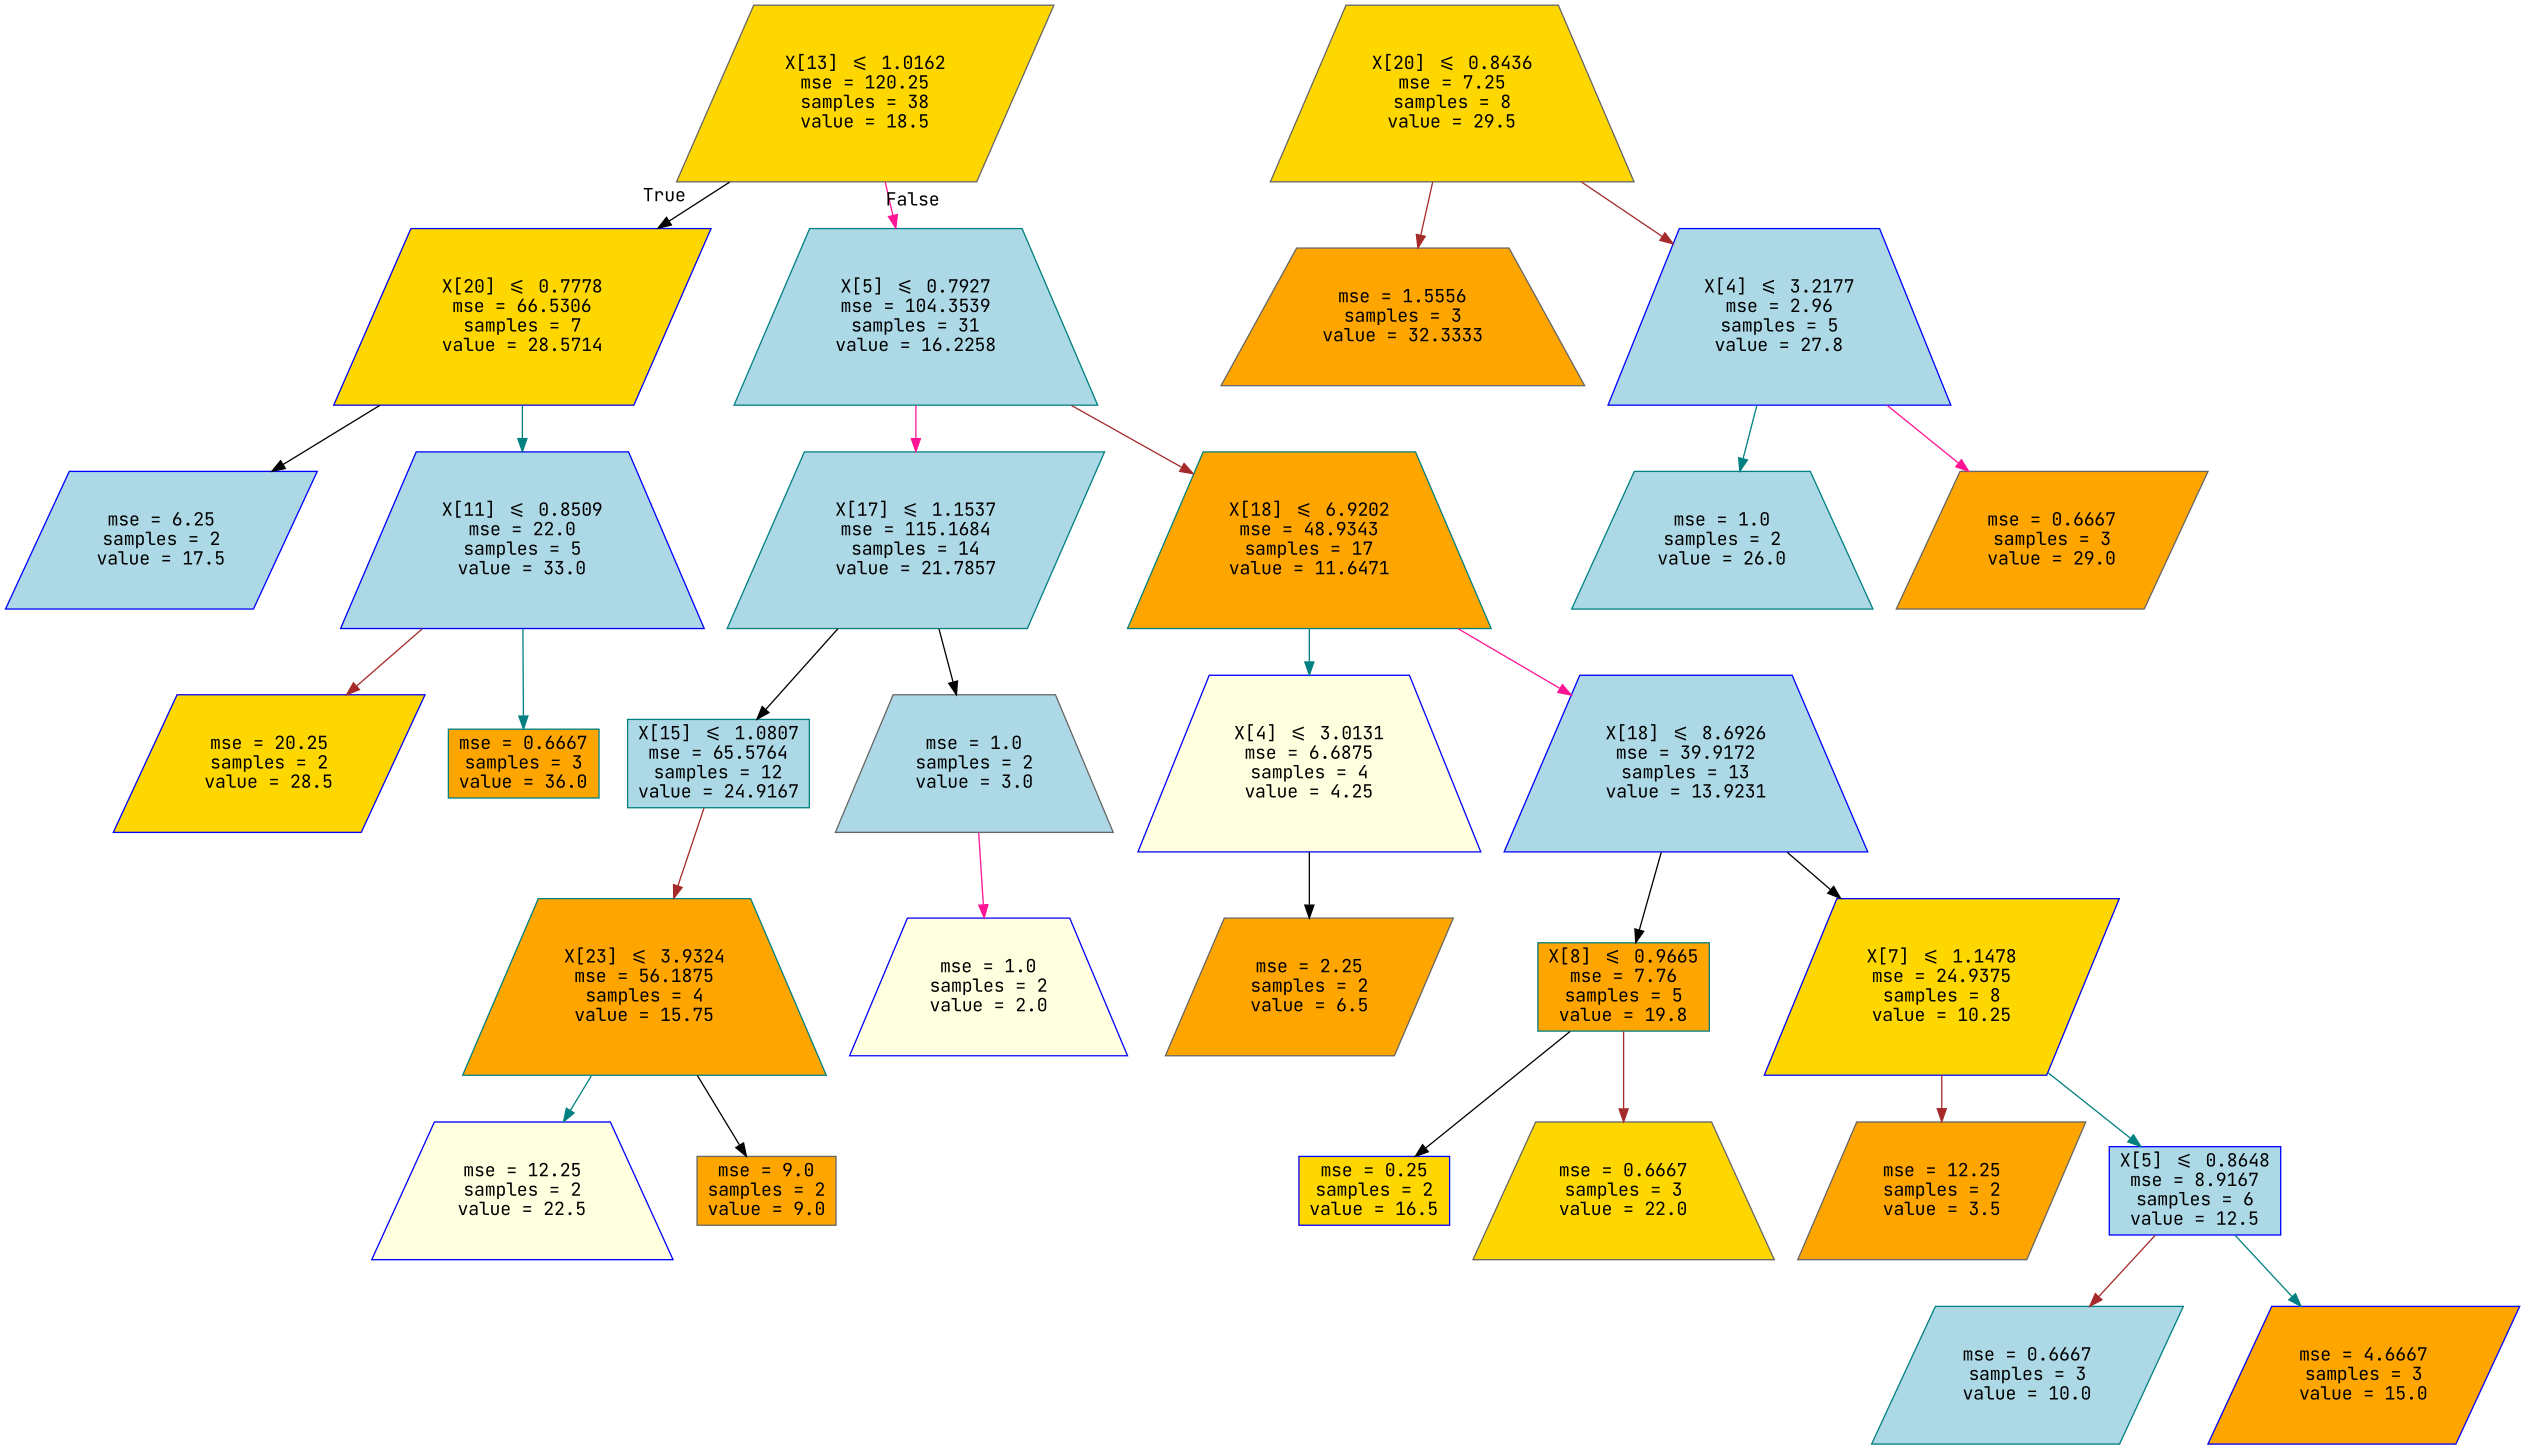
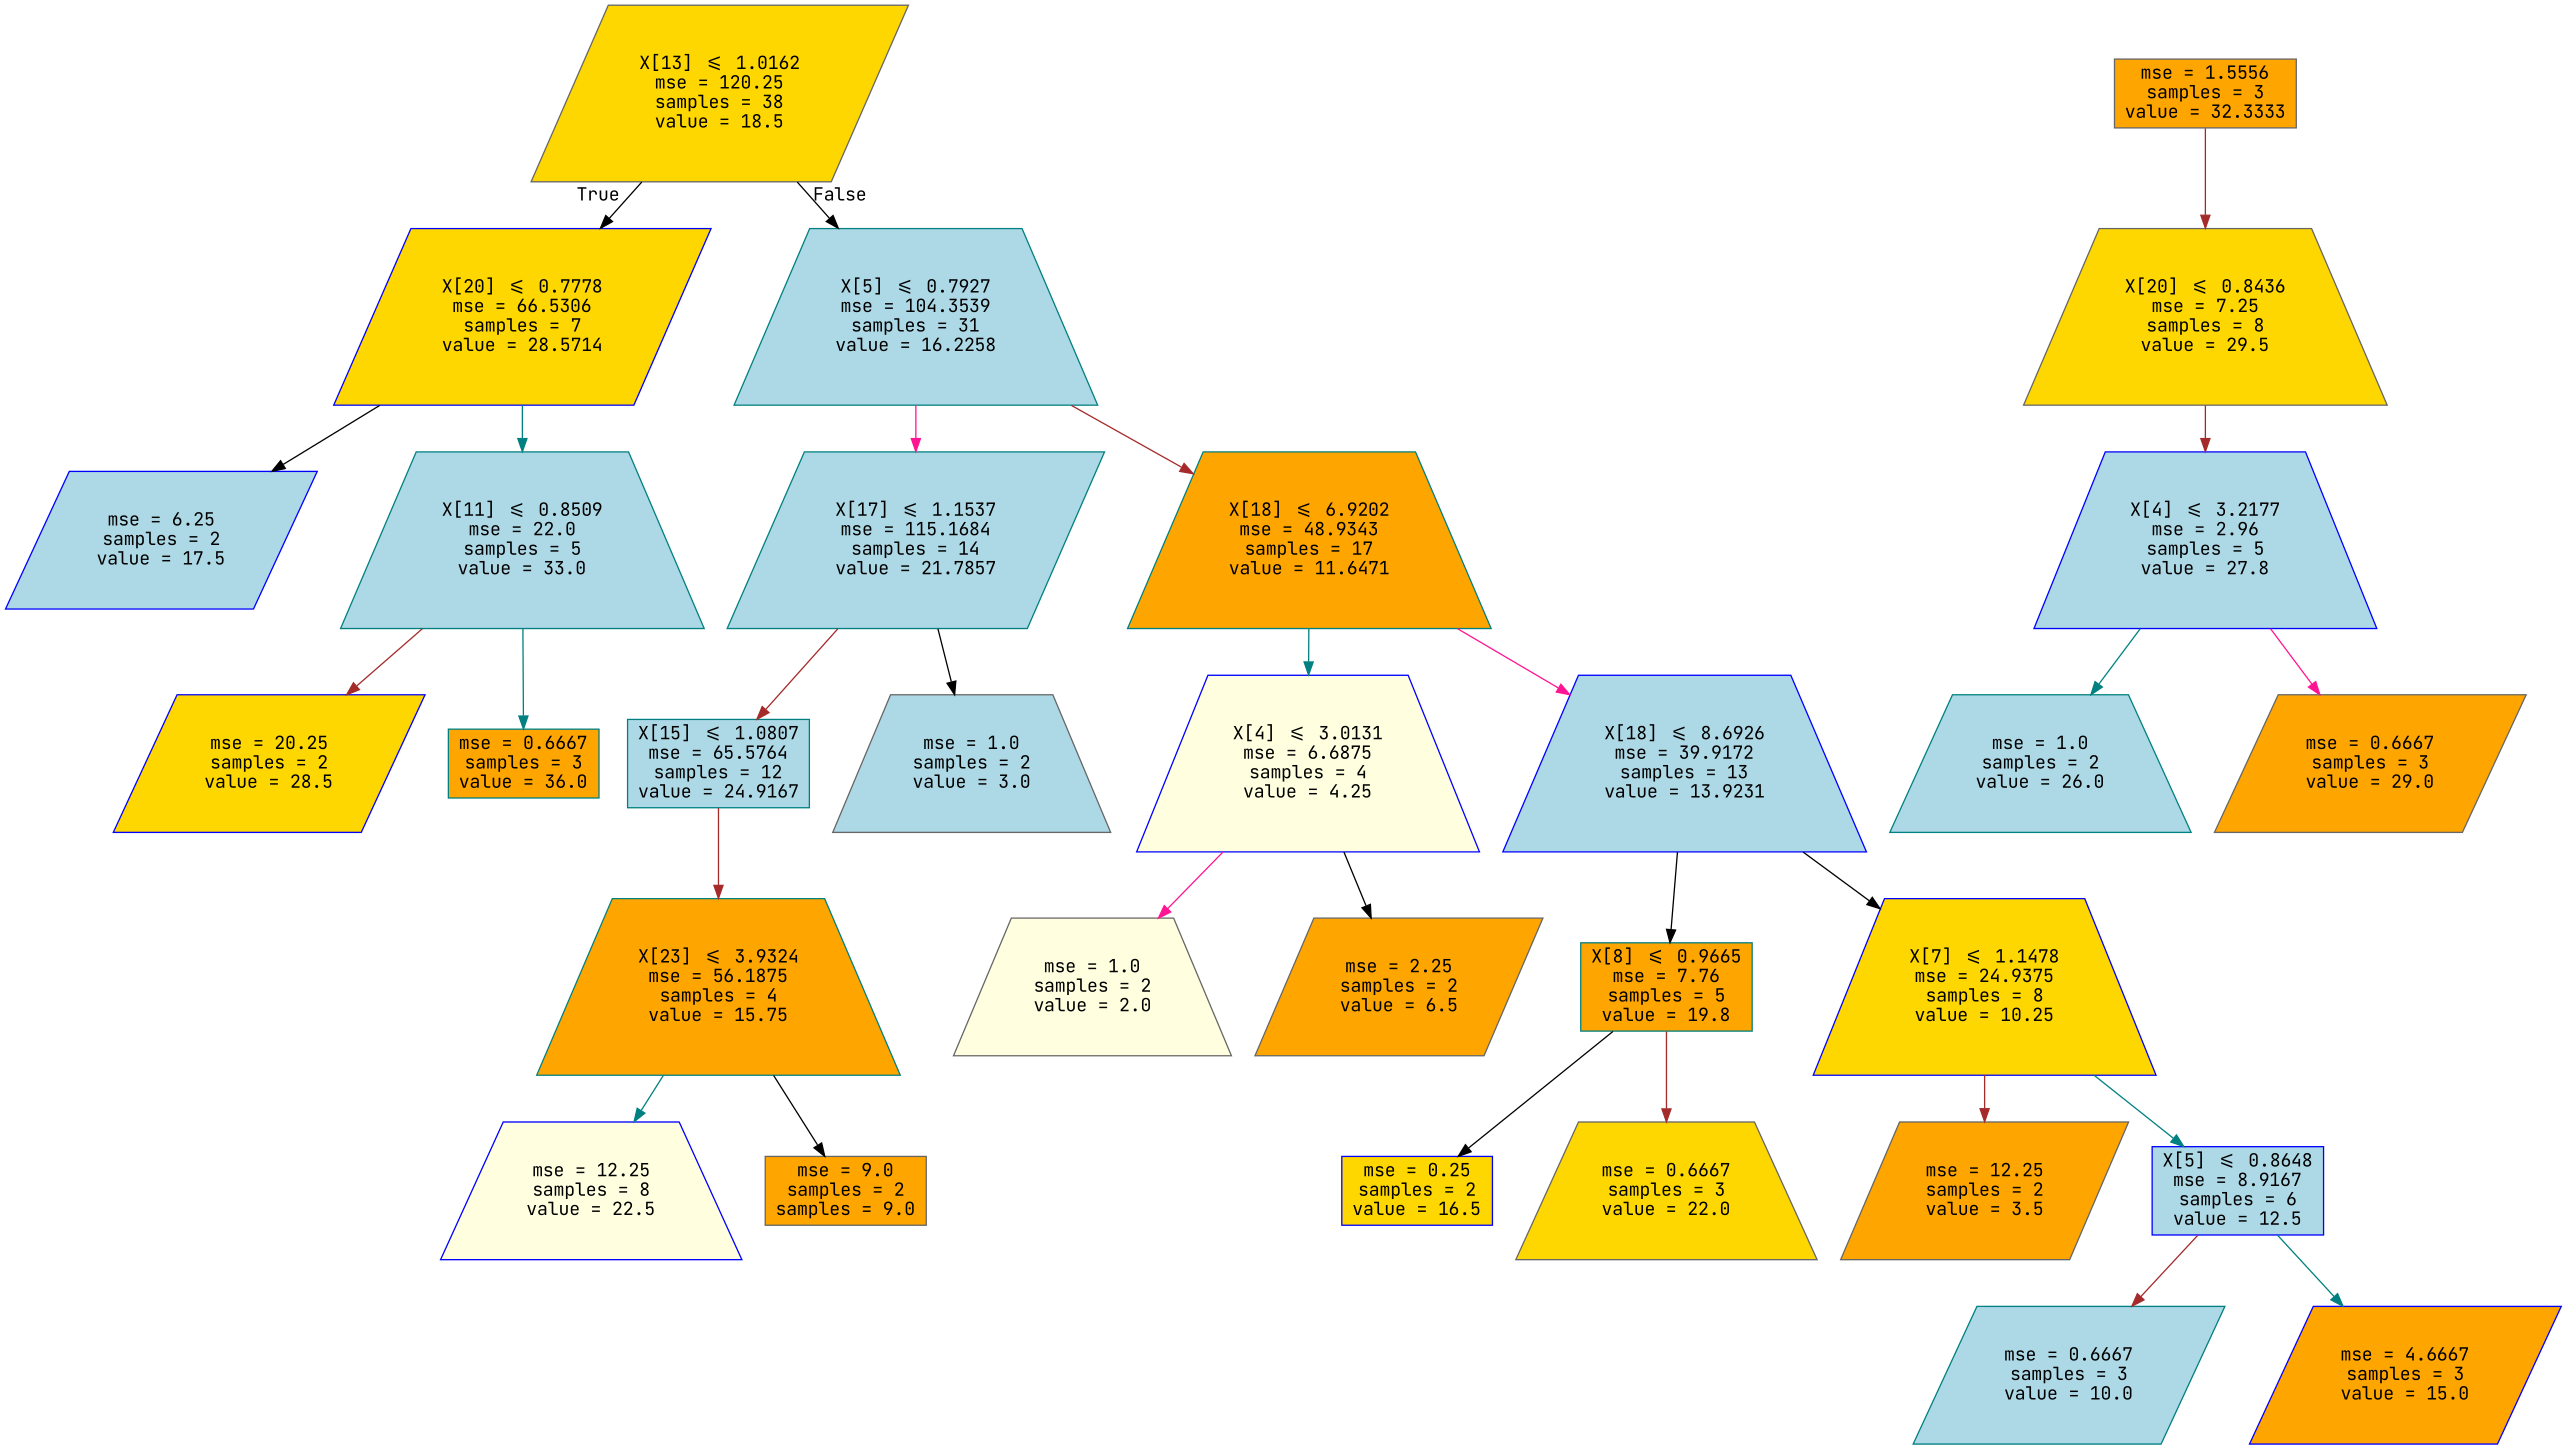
edge "X[13] <= 1.0162 mse = 120.25 samples = 38 value = 18.5" -> "X[5] <= 0.7927 mse = 104.3539 samples = 31 value = 16.2258": color deeppink -> black
edge "X[20] <= 0.8436 mse = 7.25 samples = 8 value = 29.5" -> "mse = 1.5556 samples = 3 value = 32.3333": reversed
node "mse = 1.5556 samples = 3 value = 32.3333": shape trapezium -> box
node "X[11] <= 0.8509 mse = 22.0 samples = 5 value = 33.0": color blue -> teal
edge "X[17] <= 1.1537 mse = 115.1684 samples = 14 value = 21.7857" -> "X[15] <= 1.0807 mse = 65.5764 samples = 12 value = 24.9167": color black -> brown
edge "mse = 1.0 samples = 2 value = 3.0" -> "mse = 1.0 samples = 2 value = 2.0": now "X[4] <= 3.0131 mse = 6.6875 samples = 4 value = 4.25" -> "mse = 1.0 samples = 2 value = 2.0"
node "mse = 1.0 samples = 2 value = 2.0": color blue -> gray40
node "X[7] <= 1.1478 mse = 24.9375 samples = 8 value = 10.25": shape parallelogram -> trapezium
node "mse = 12.25 samples = 2 value = 22.5": label "mse = 12.25 samples = 2 value = 22.5" -> "mse = 12.25 samples = 8 value = 22.5"
node "mse = 9.0 samples = 2 value = 9.0": label "mse = 9.0 samples = 2 value = 9.0" -> "mse = 9.0 samples = 2 samples = 9.0"
